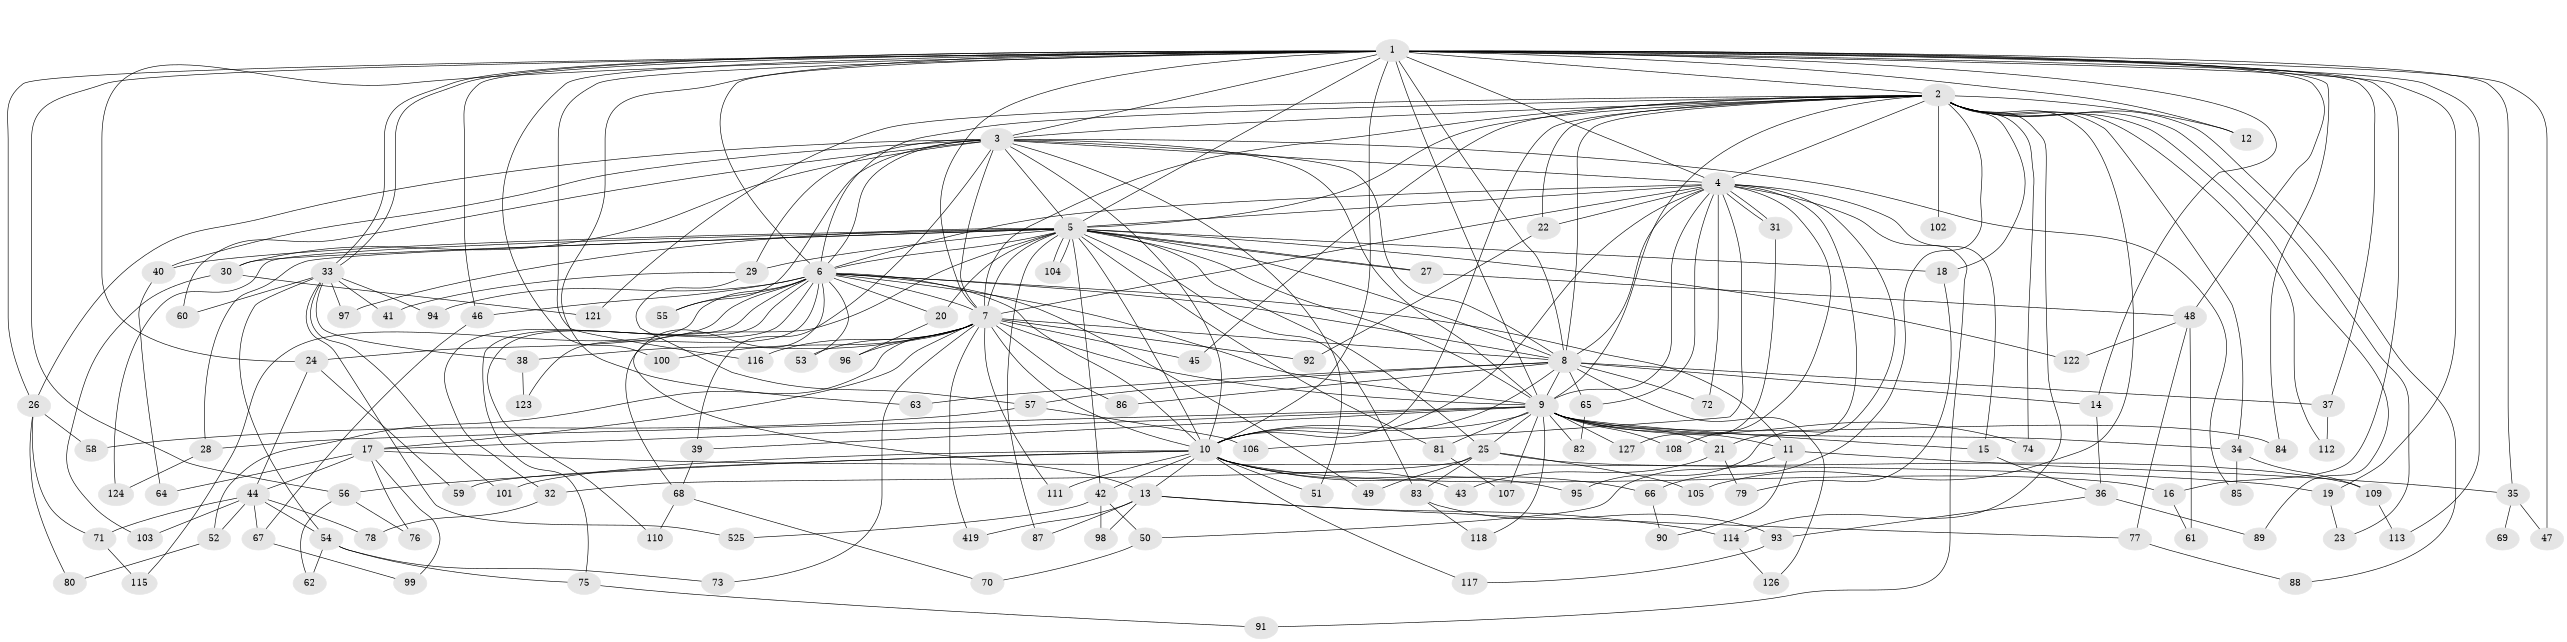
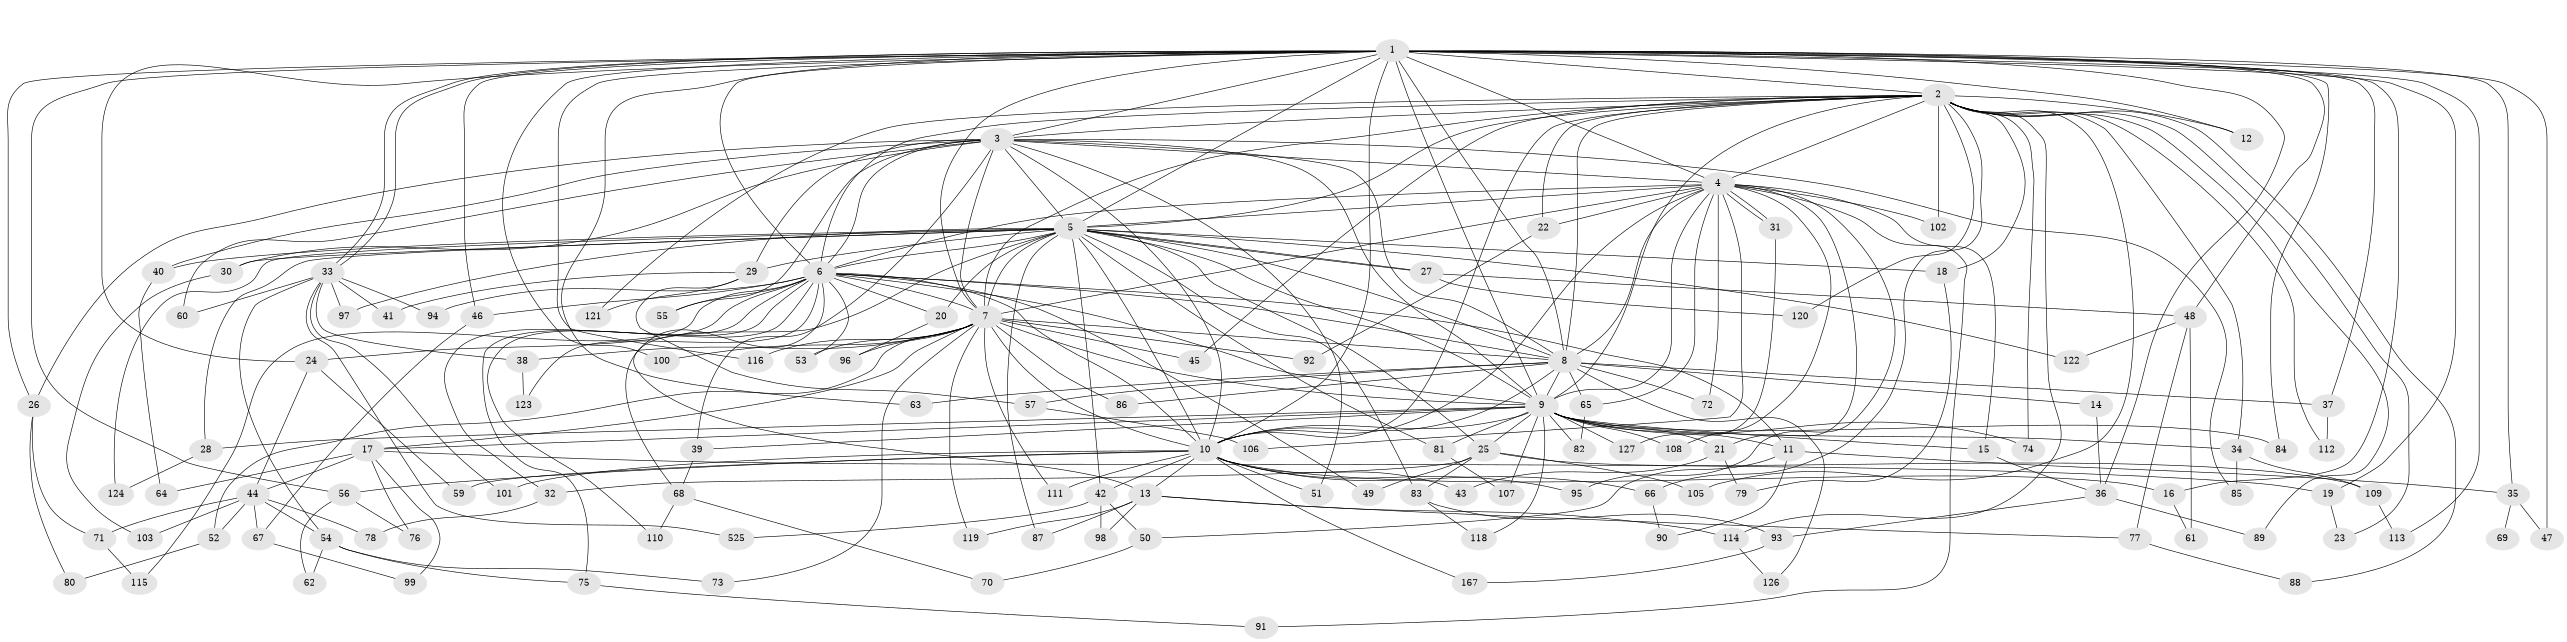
edge "1" -- "14": now "1" -- "36"
edge "4" -- "102": added
node "104": removed
edge "30" -- "121": now "29" -- "121"
node "120": added
node "58": removed
node "419": label "419" -> "119"
node "117": label "117" -> "167"
